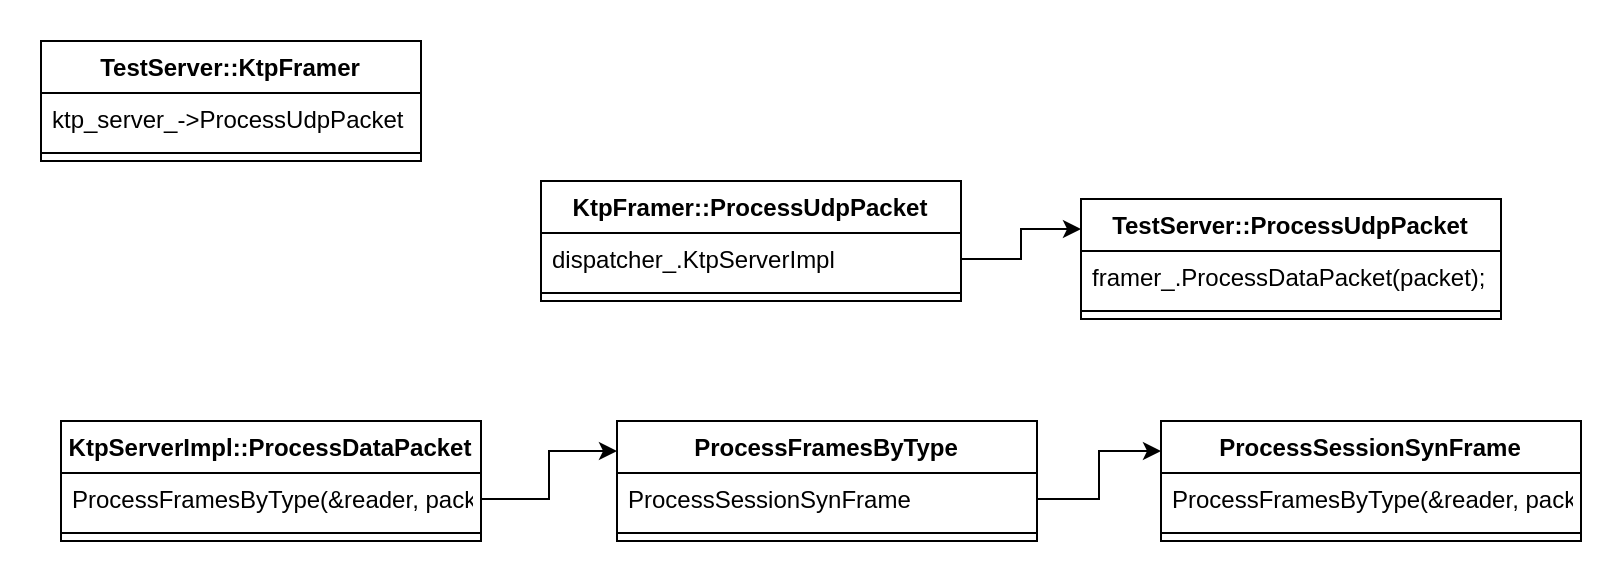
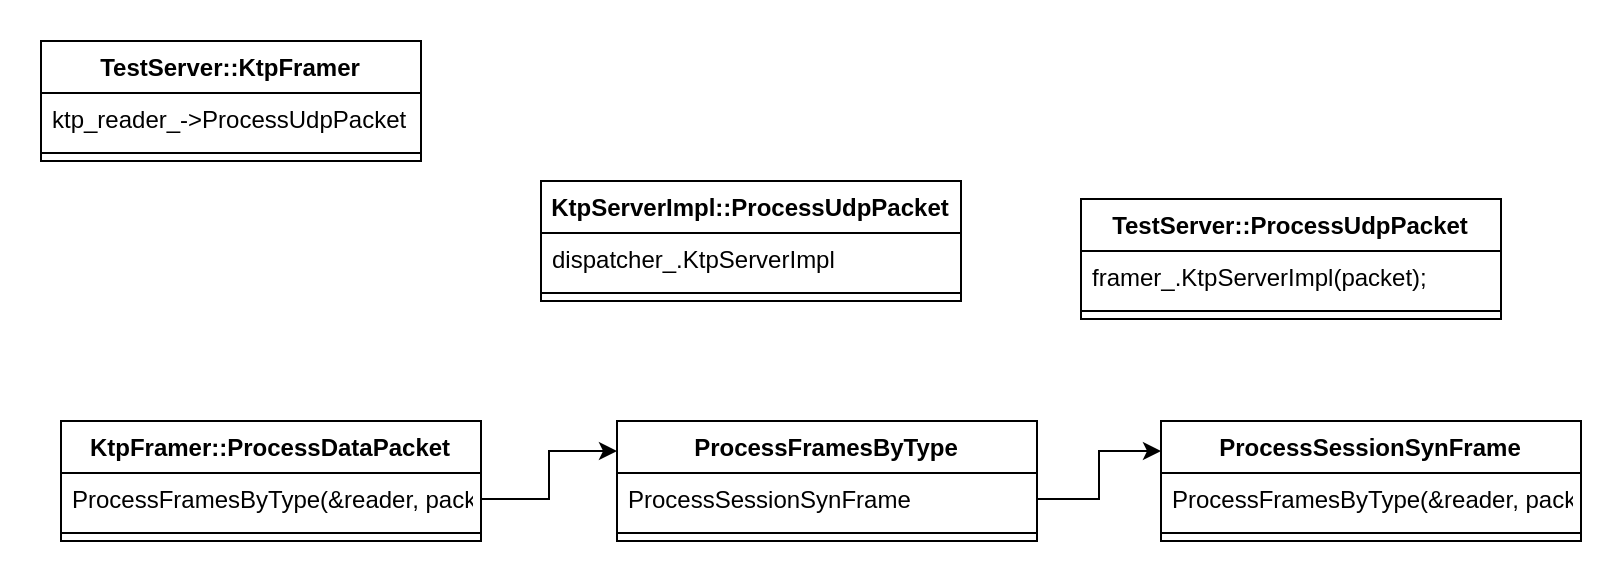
node "ktp_server_->ProcessUdpPacket": label "ktp_server_->ProcessUdpPacket" -> "ktp_reader_->ProcessUdpPacket"
node "KtpFramer::ProcessUdpPacket": label "KtpFramer::ProcessUdpPacket" -> "KtpServerImpl::ProcessUdpPacket"
edge "dispatcher_.KtpServerImpl" -> "TestServer::ProcessUdpPacket": removed
node "framer_.ProcessDataPacket(packet);": label "framer_.ProcessDataPacket(packet);" -> "framer_.KtpServerImpl(packet);"
node "KtpServerImpl::ProcessDataPacket": label "KtpServerImpl::ProcessDataPacket" -> "KtpFramer::ProcessDataPacket"
